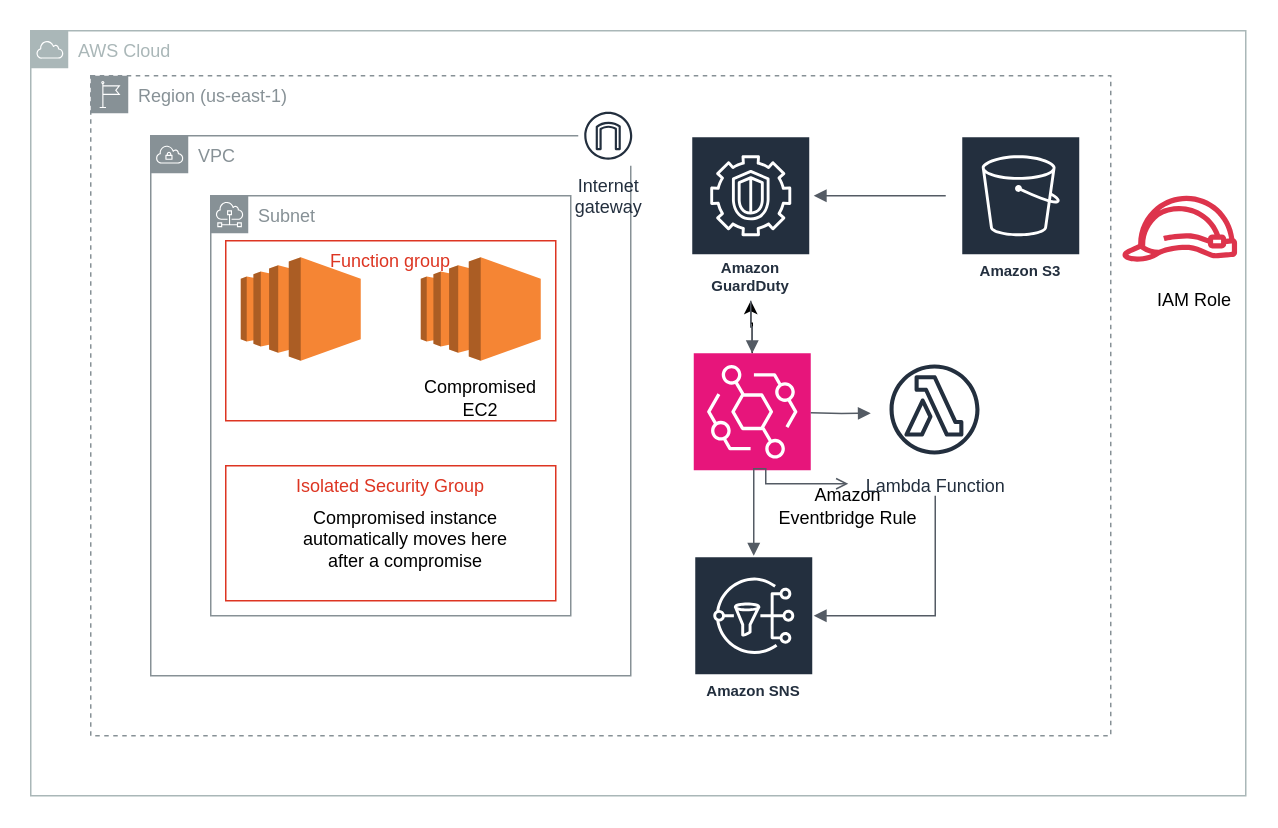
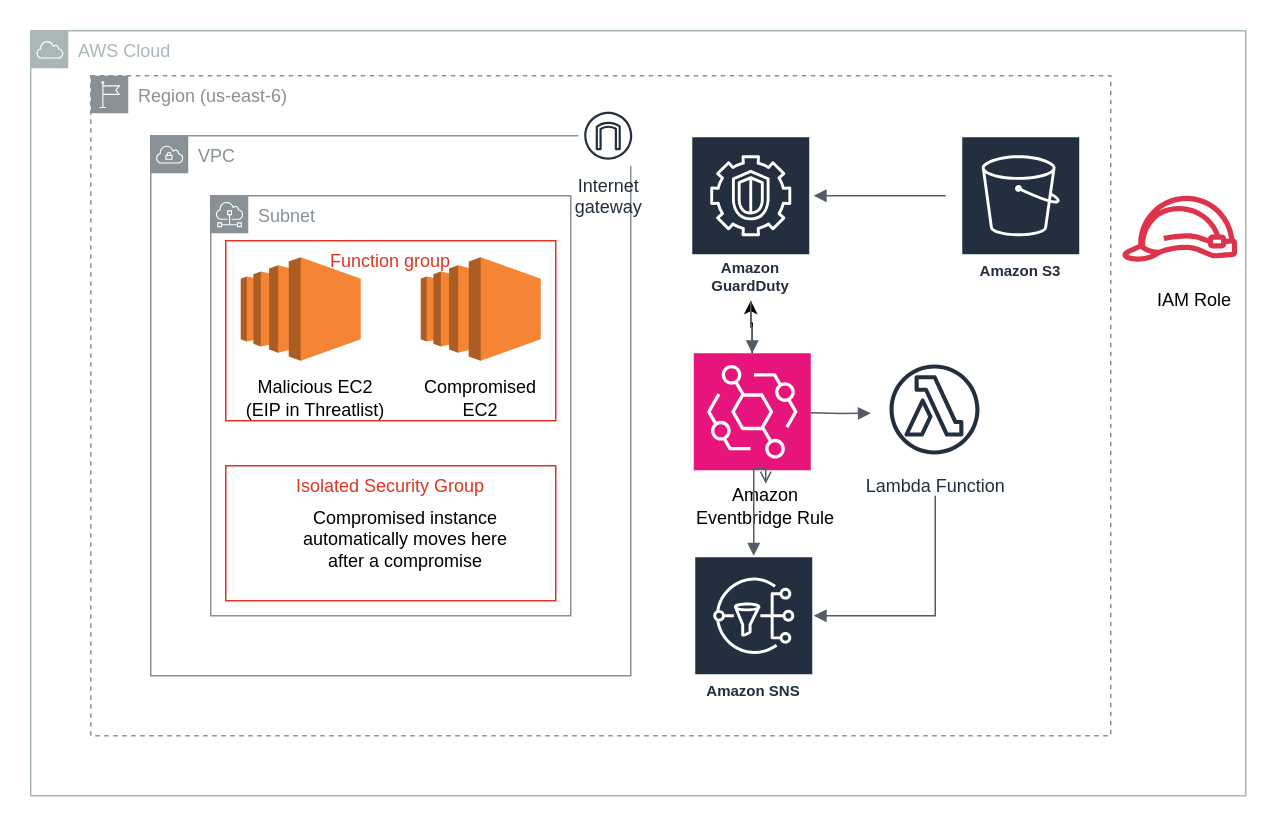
node "Region (us-east-1)": label "Region (us-east-1)" -> "Region (us-east-6)"
node "Malicious EC2 (EIP in Threatlist)": added
node "Amazon Eventbridge Rule": moved (848, 506) -> (766, 506)
